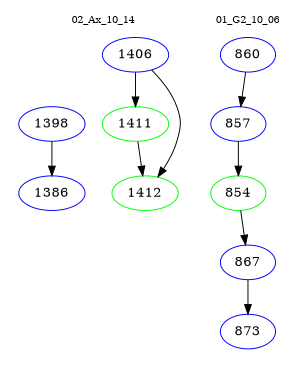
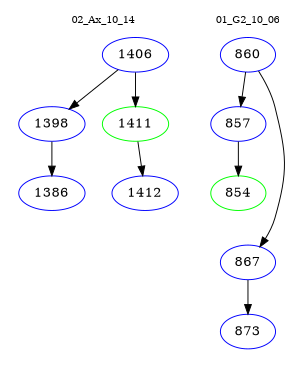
edge "1406" -> "1412": now "1406" -> "1398"
node "1412": color green -> blue
edge "854" -> "867": now "860" -> "867"
